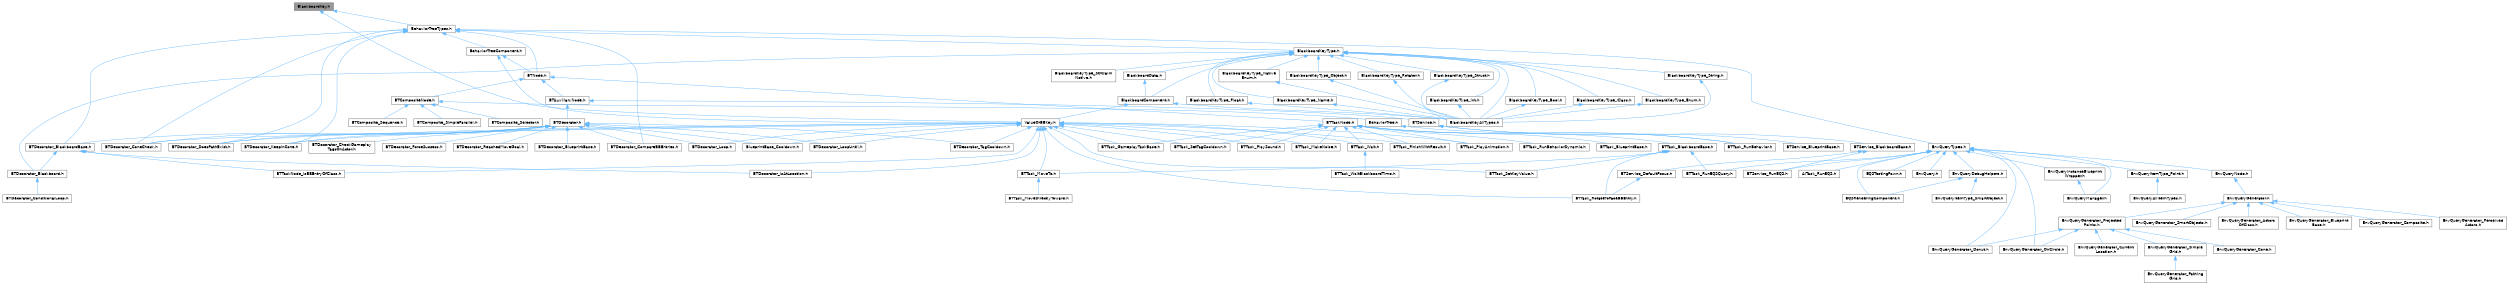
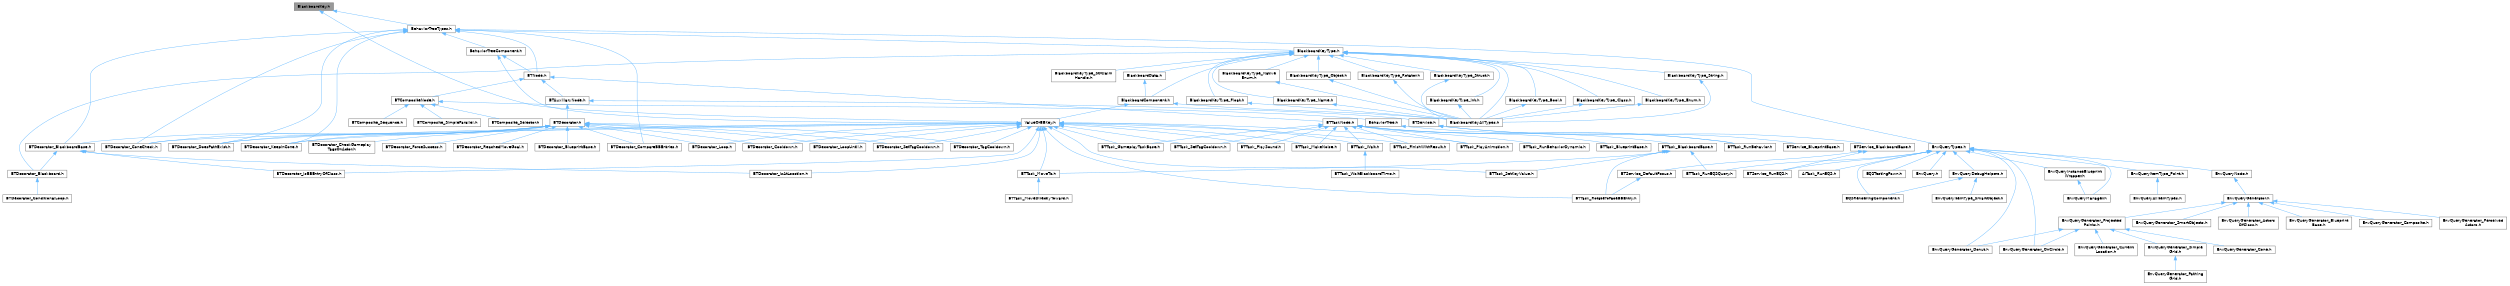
node "BlackboardKeyType_SOClaim Native.h": label "BlackboardKeyType_SOClaim Native.h" -> "BlackboardKeyType_SOClaim Handle.h"
node "BlueprintBase_Cooldown.h": label "BlueprintBase_Cooldown.h" -> "BTDecorator_Cooldown.h"
node "BTDecorator_SetTagCooldown.h": added
node "BTTaskNode_IsBBEntryOfClass.h": label "BTTaskNode_IsBBEntryOfClass.h" -> "BTDecorator_IsBBEntryOfClass.h"
